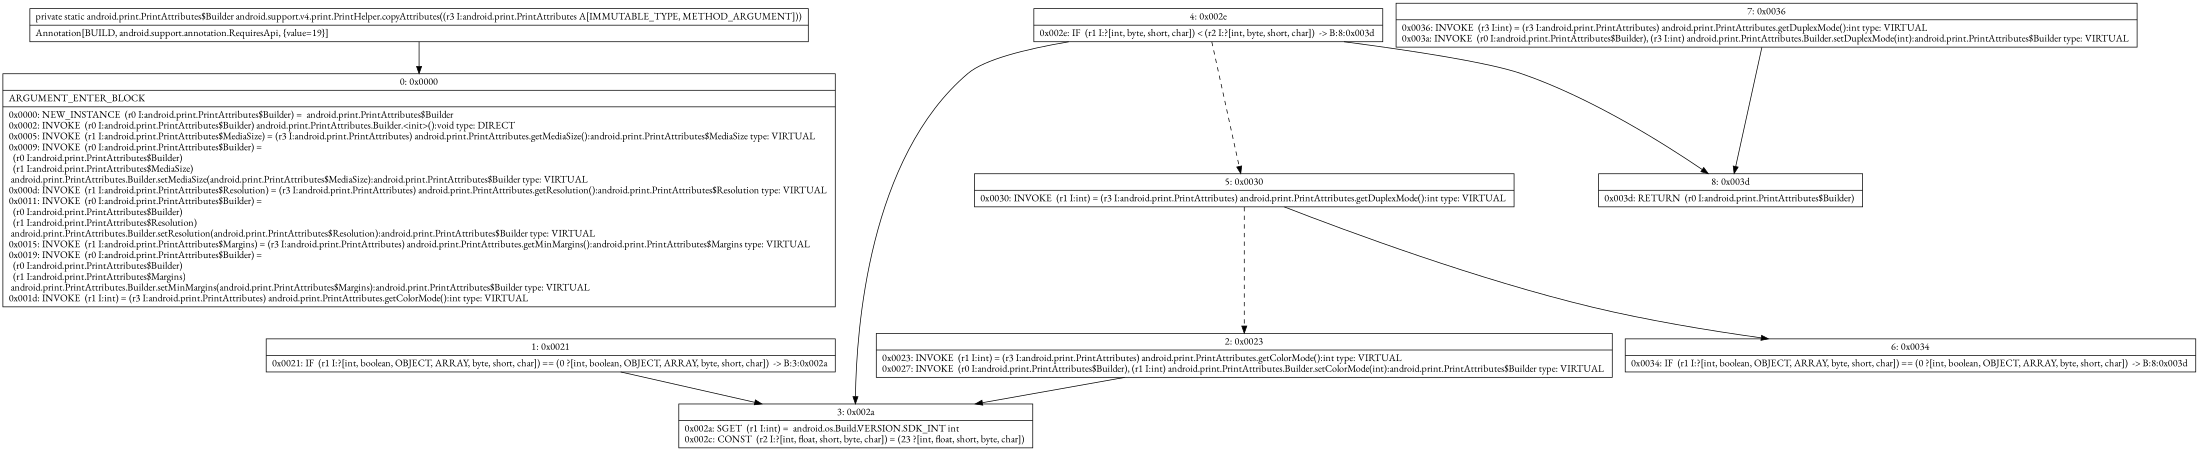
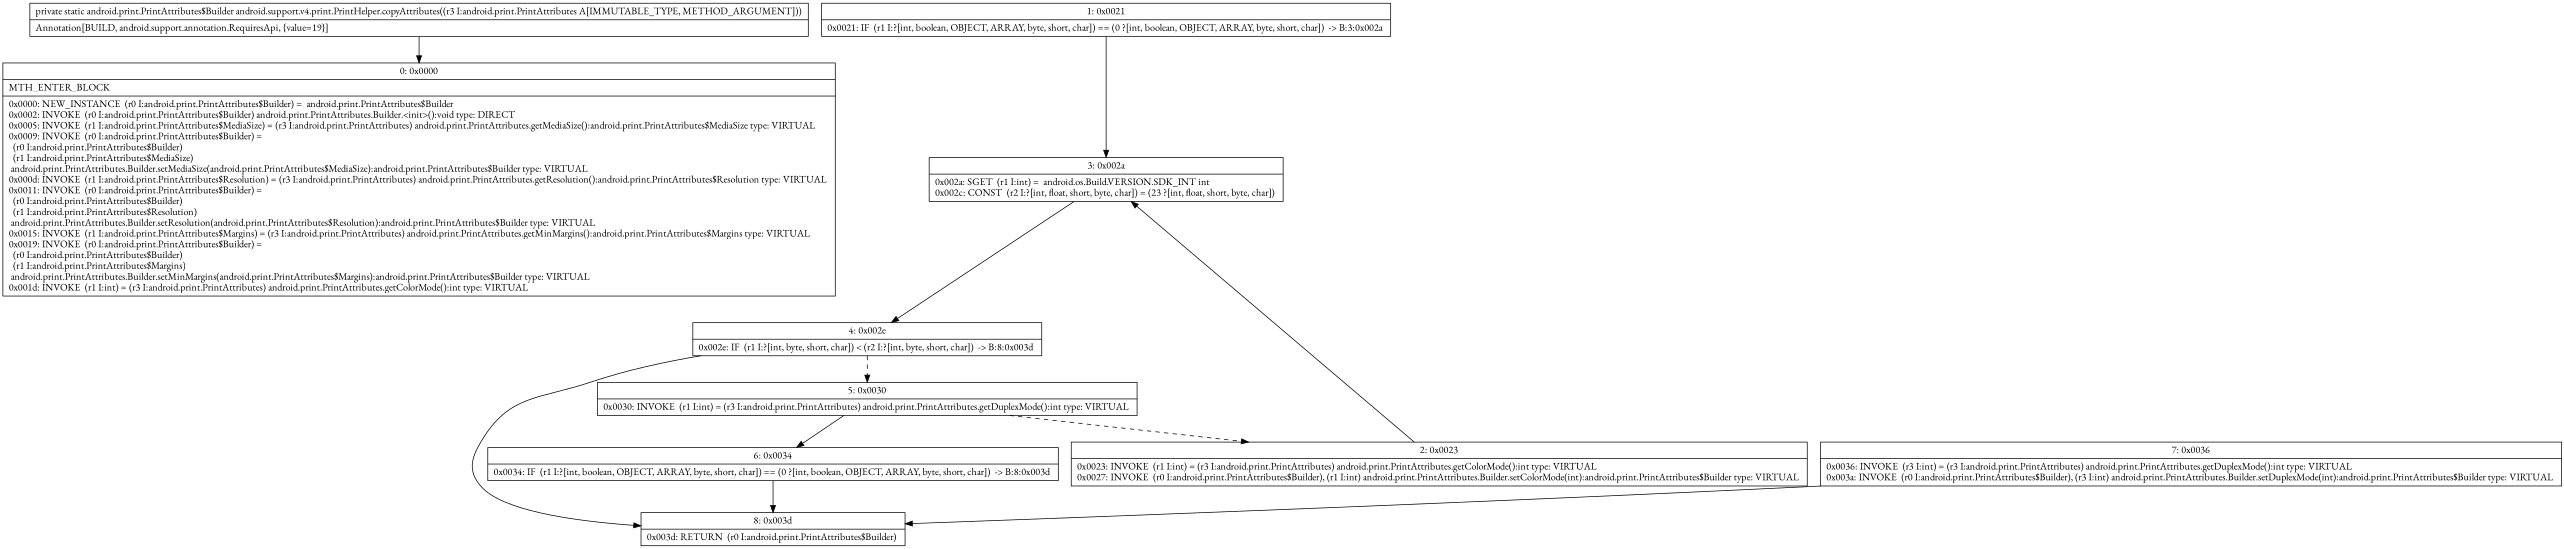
node "0: 0x0000": text "ARGUMENT_ENTER_BLOCK" -> "MTH_ENTER_BLOCK"
edge "4: 0x002e" -> "3: 0x002a": reversed
edge "6: 0x0034" -> "8: 0x003d": added
